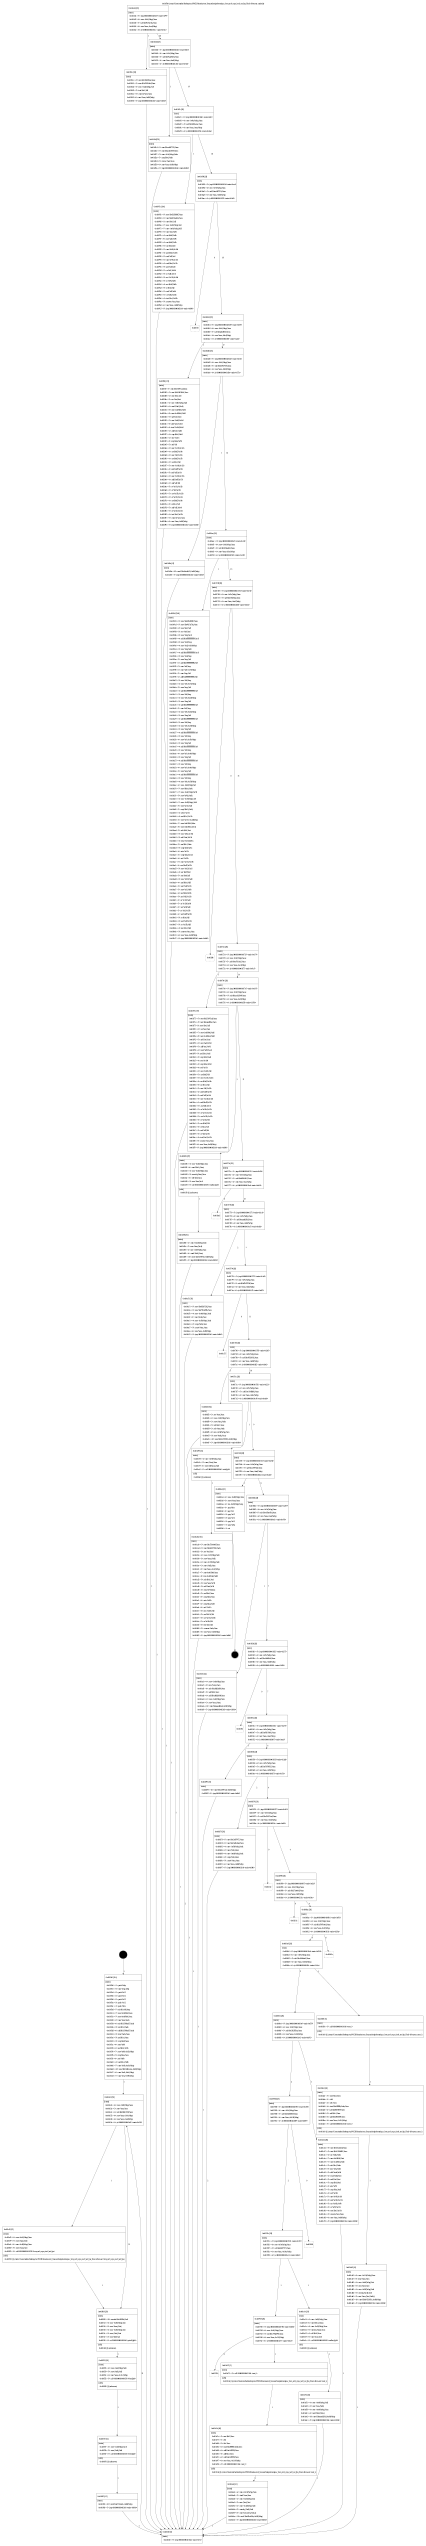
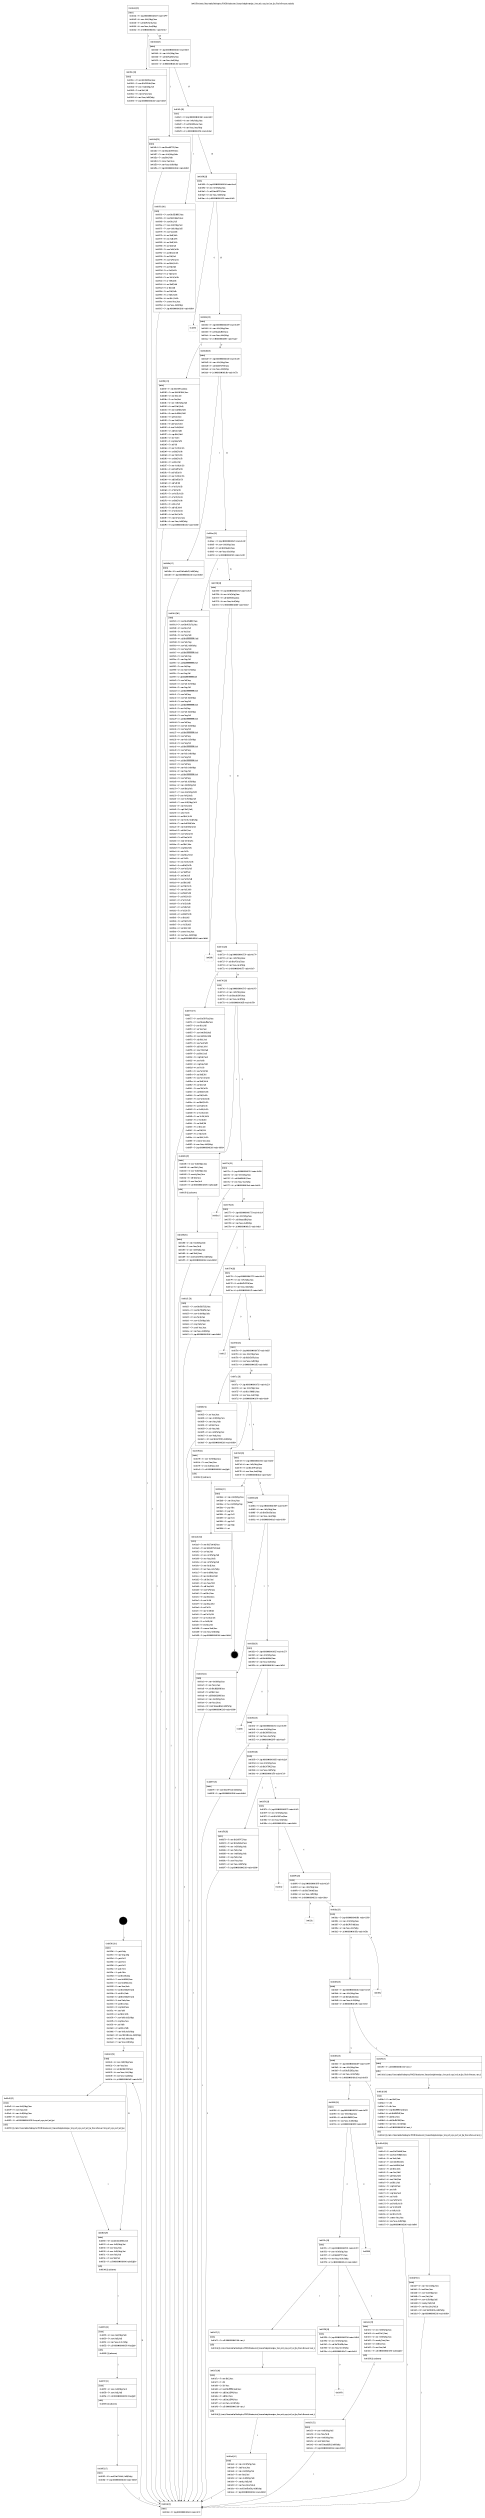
edge "0x401938 [28]" -> "0x401e75 [5]": now "0x40191c [28]" -> "0x401e75 [5]"
